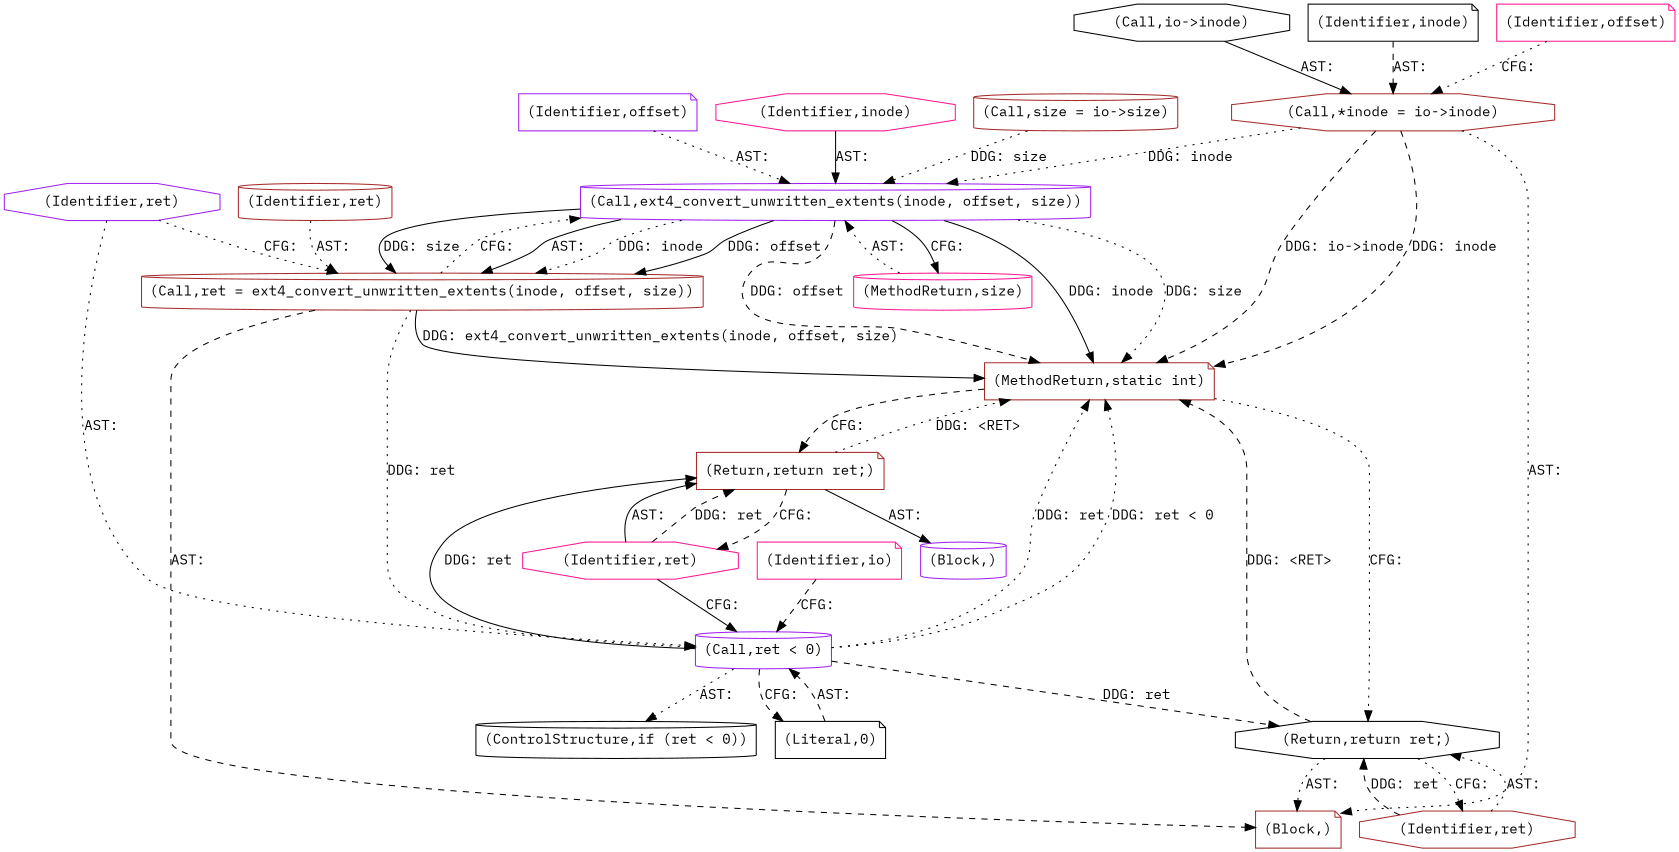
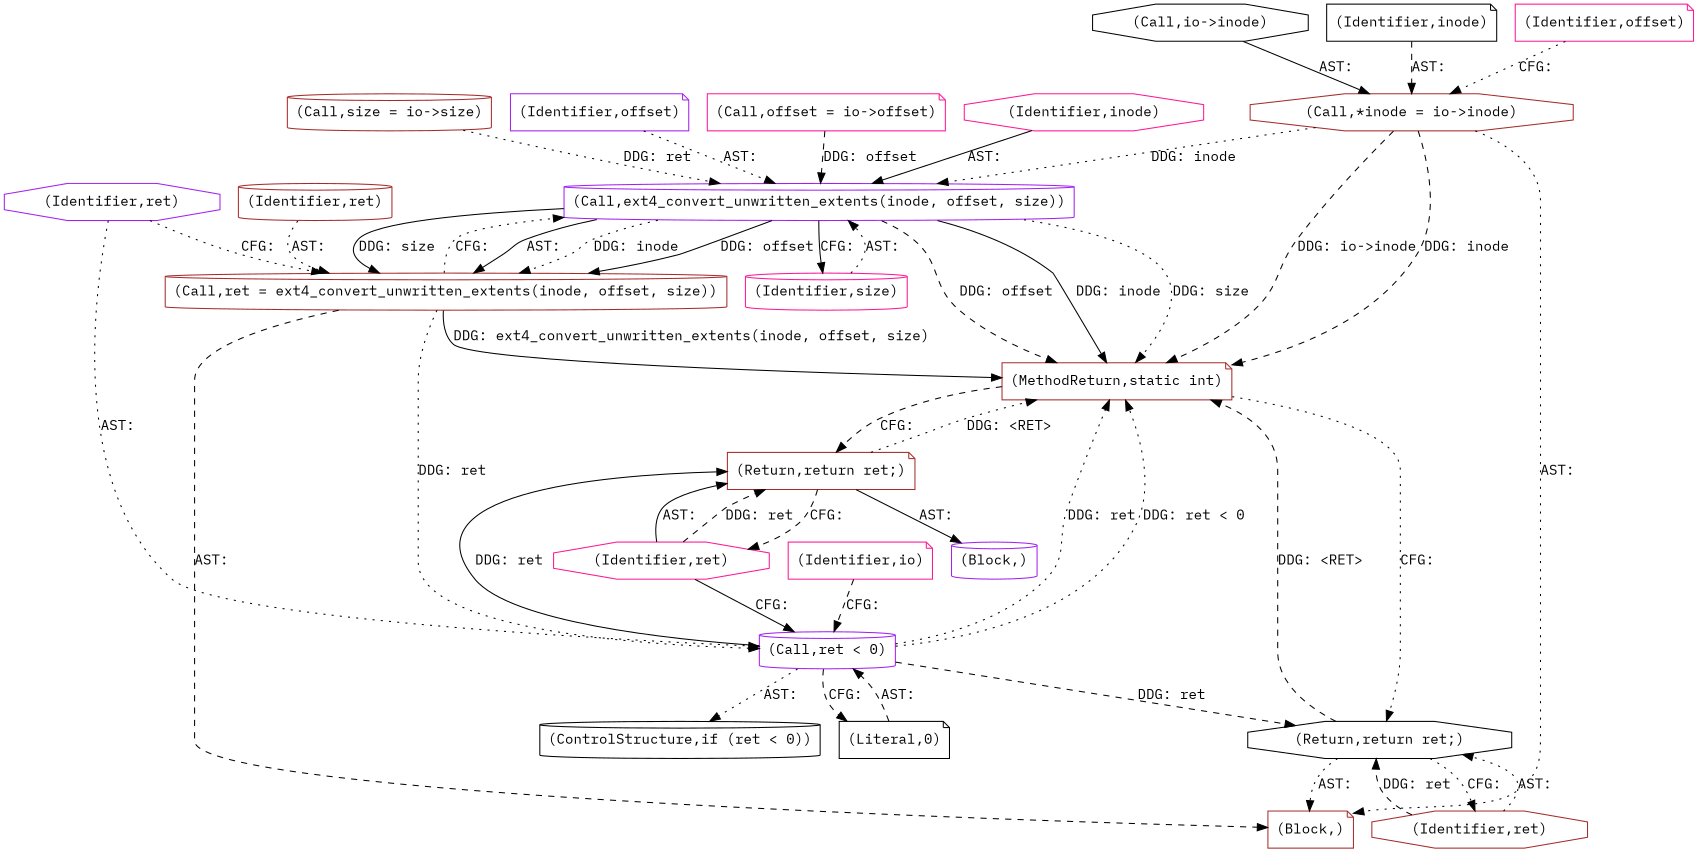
node "(Call,offset = io->offset)": added
edge "(Call,size = io->size)" -> "(Call,ext4_convert_unwritten_extents(inode, offset, size))": label "DDG: size" -> "DDG: ret"
node "(MethodReturn,size)": label "(MethodReturn,size)" -> "(Identifier,size)"
